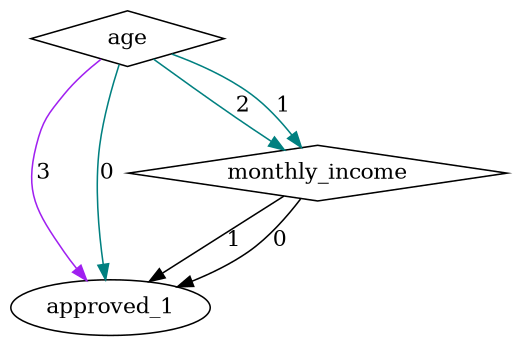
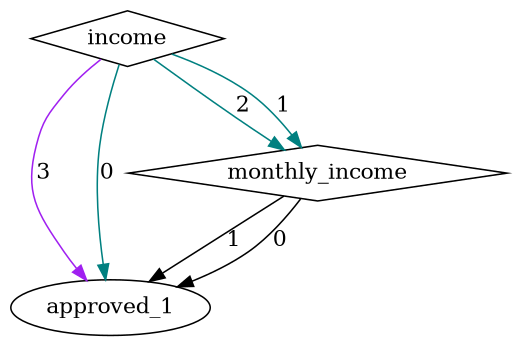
node "age": label "age" -> "income"
